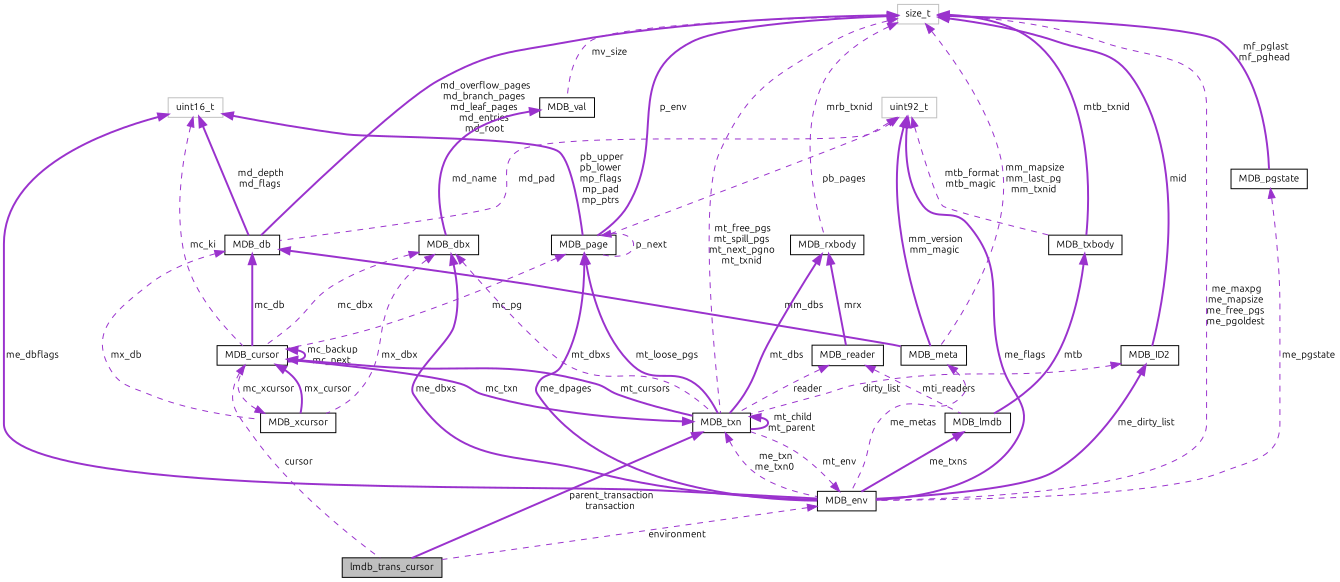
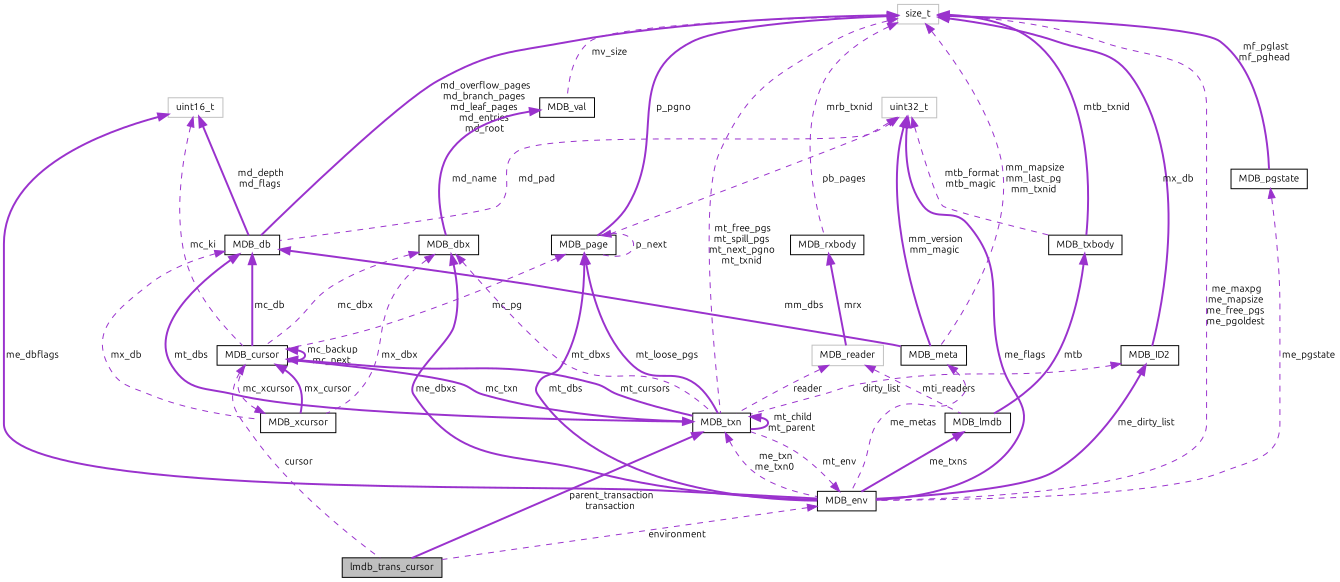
edge "MDB_page" -> "size_t": label " p_env" -> " p_pgno"
node "uint92_t": label "uint92_t" -> "uint32_t"
edge "MDB_page" -> "uint16_t": removed, label "pb_upper pb_lower mp_flags mp_pad mp_ptrs"
edge "MDB_ID2" -> "size_t": label " mid" -> " mx_db"
edge "MDB_txn" -> "MDB_rxbody": now "MDB_txn" -> "MDB_db"
node "MDB_reader": color black -> grey75
edge "MDB_env" -> "MDB_page": label " me_dpages" -> " mt_dbs"
